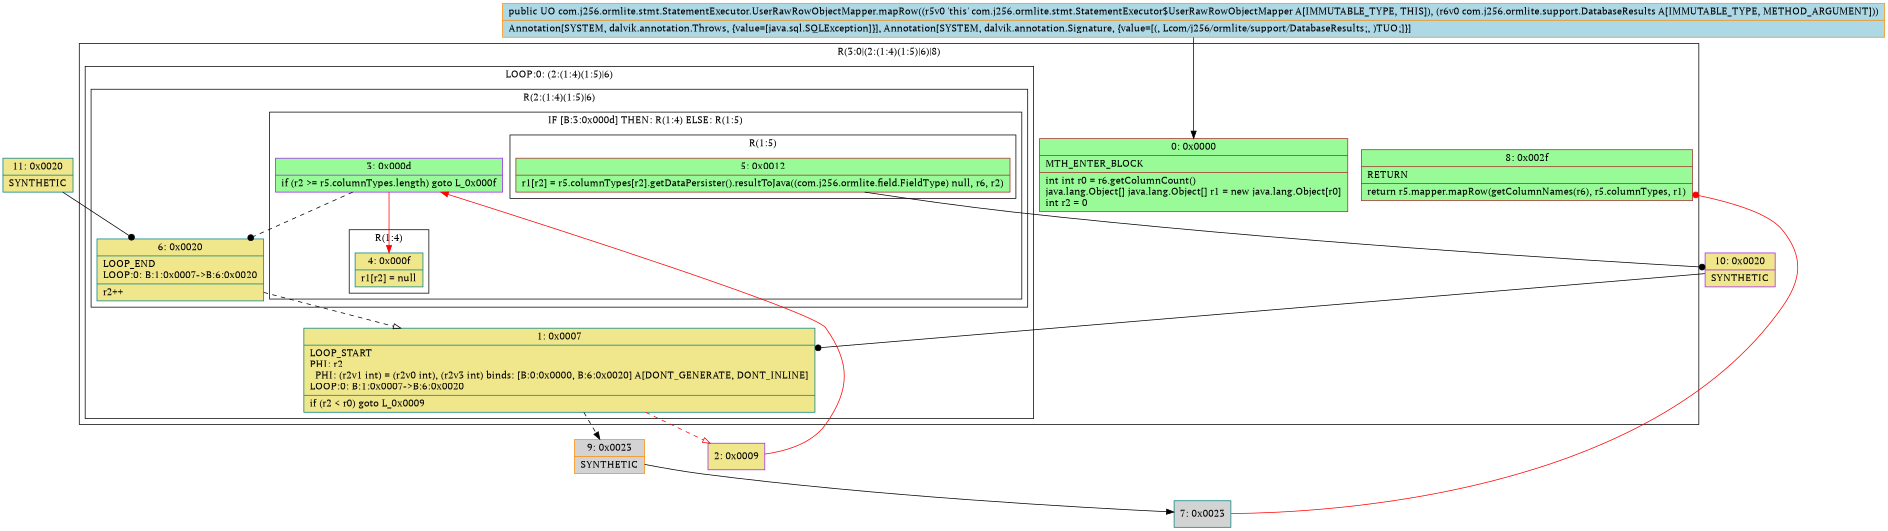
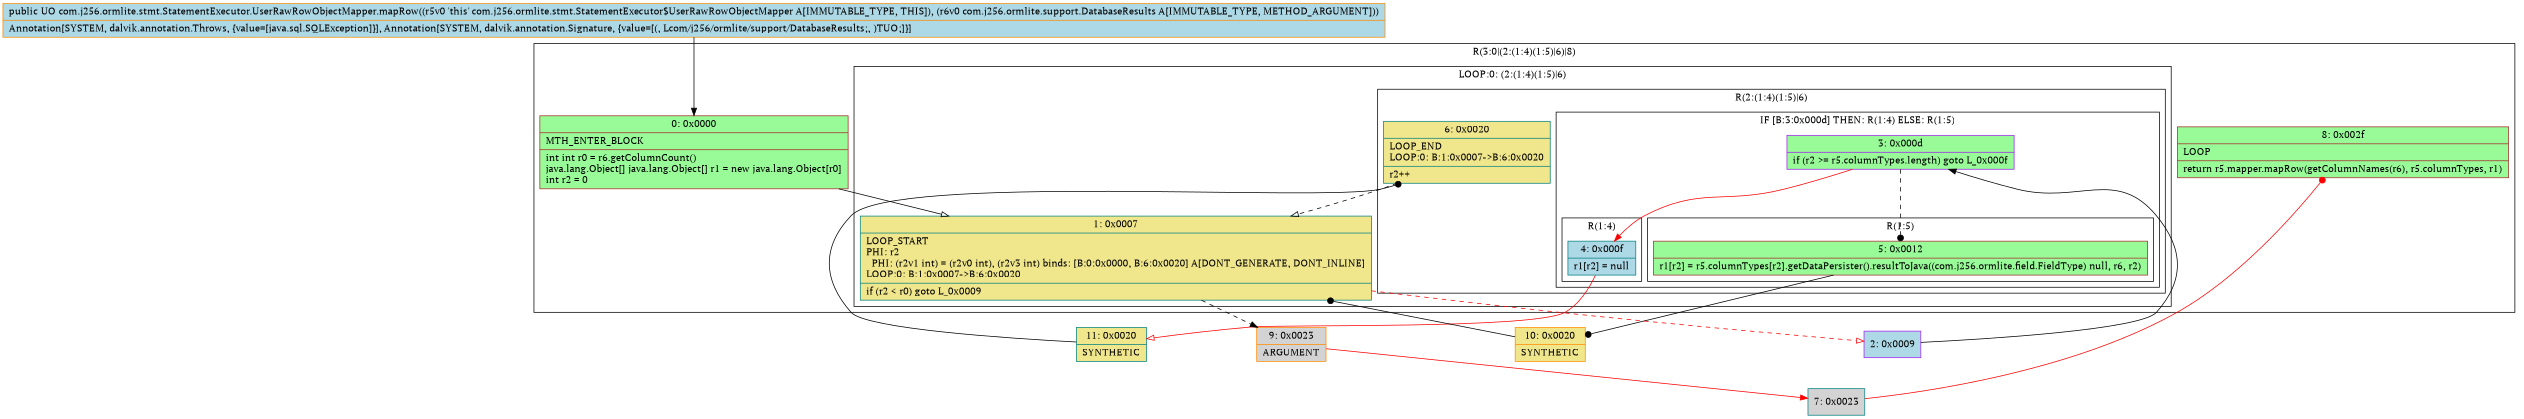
node "8: 0x002f": text "RETURN" -> "LOOP"
edge "0: 0x0000" -> "1: 0x0007": added
edge "3: 0x000d" -> "6: 0x0020": now "3: 0x000d" -> "5: 0x0012"
node "4: 0x000f": fillcolor khaki -> lightblue
node "10: 0x0020": color purple -> darkorange
edge "2: 0x0009" -> "3: 0x000d": color red -> black
edge "4: 0x000f" -> "11: 0x0020": added
node "2: 0x0009": fillcolor khaki -> lightblue
node "9: 0x0023": text "SYNTHETIC" -> "ARGUMENT"
edge "9: 0x0023" -> "7: 0x0023": color black -> red
